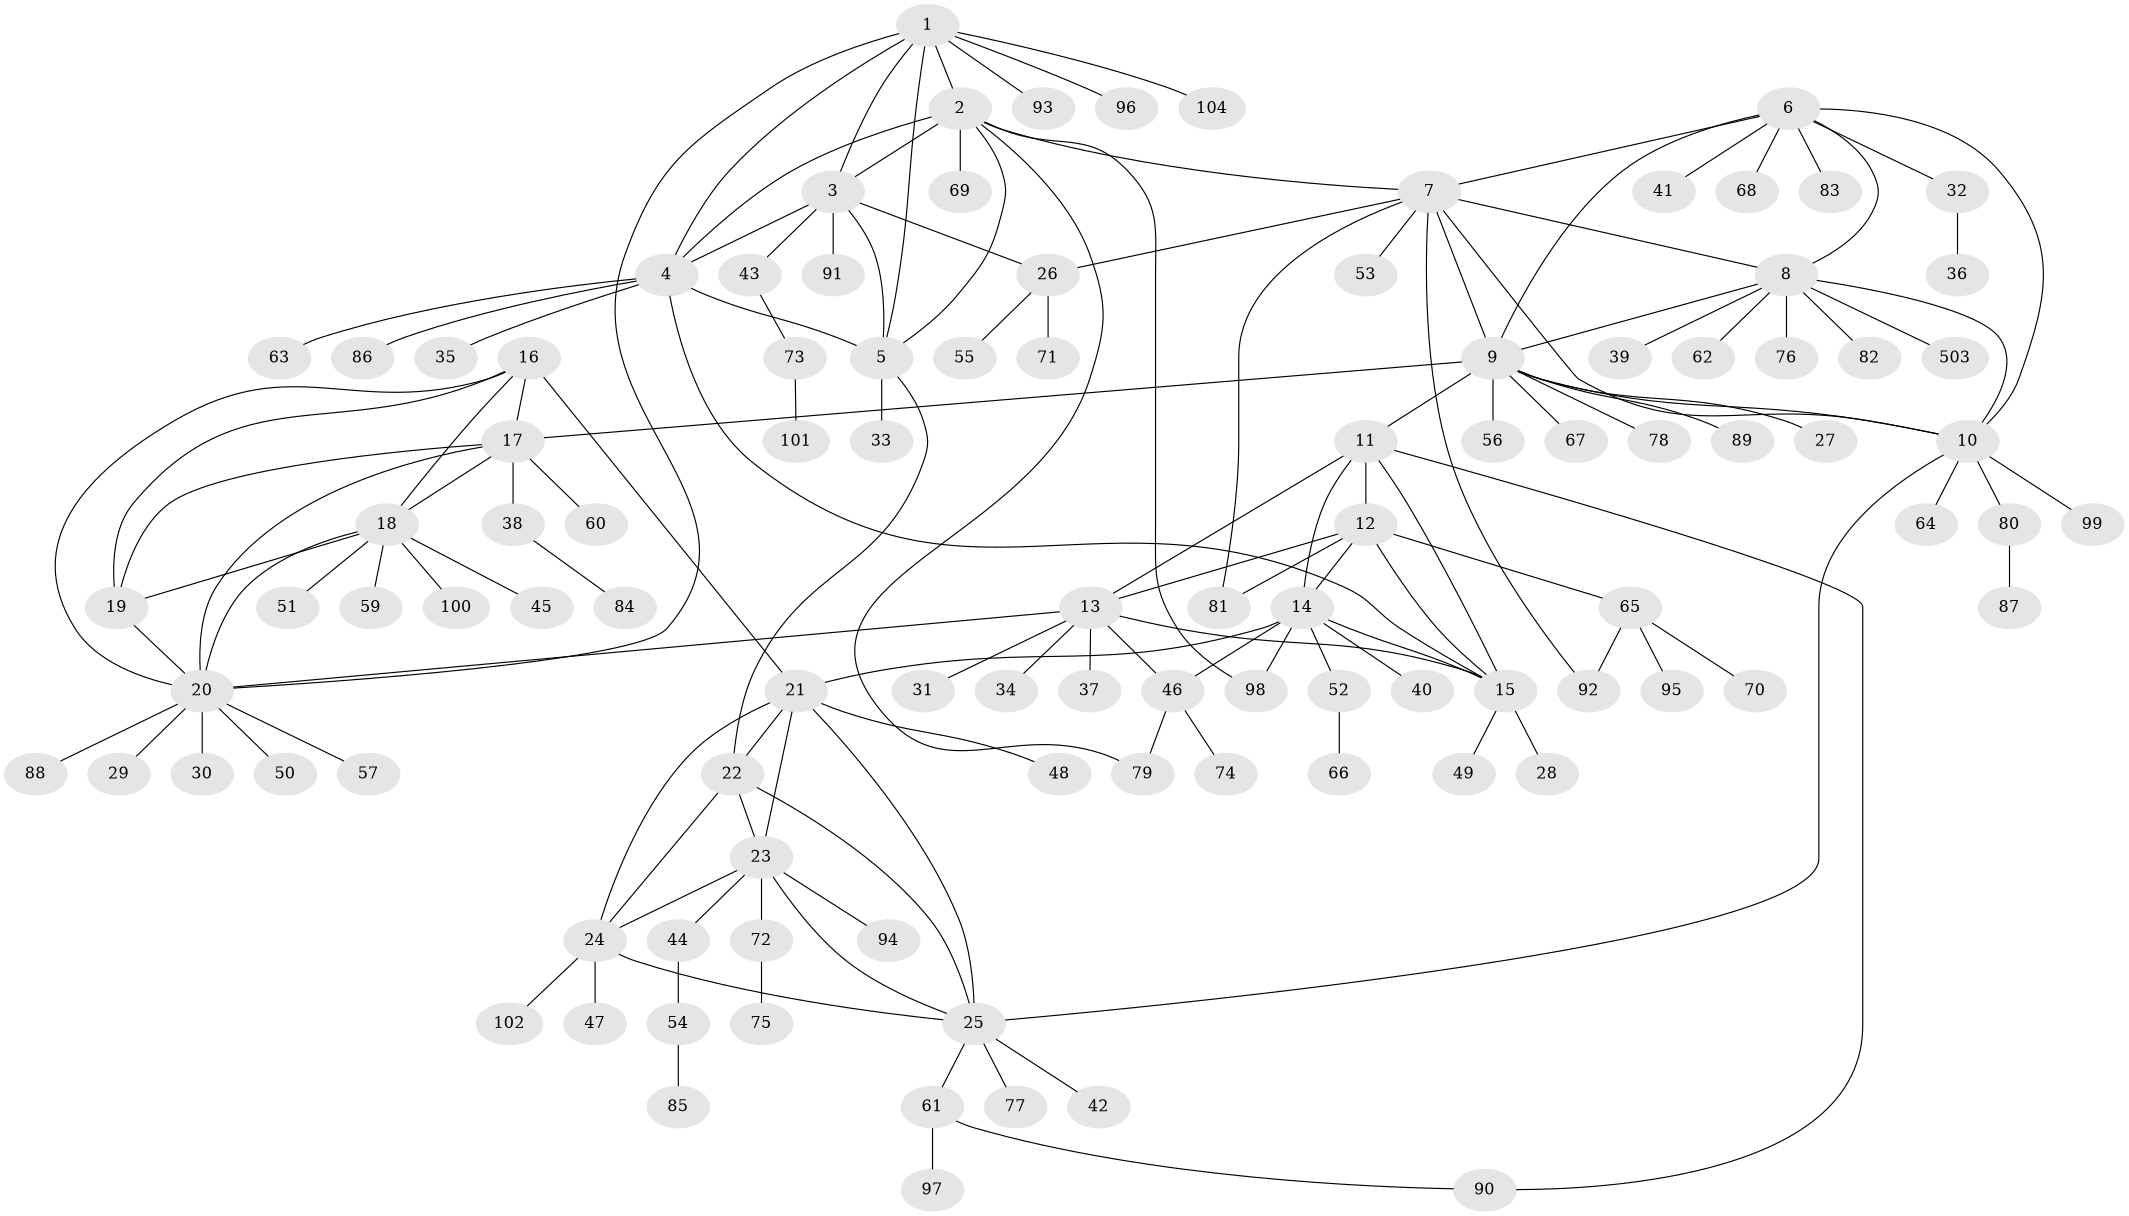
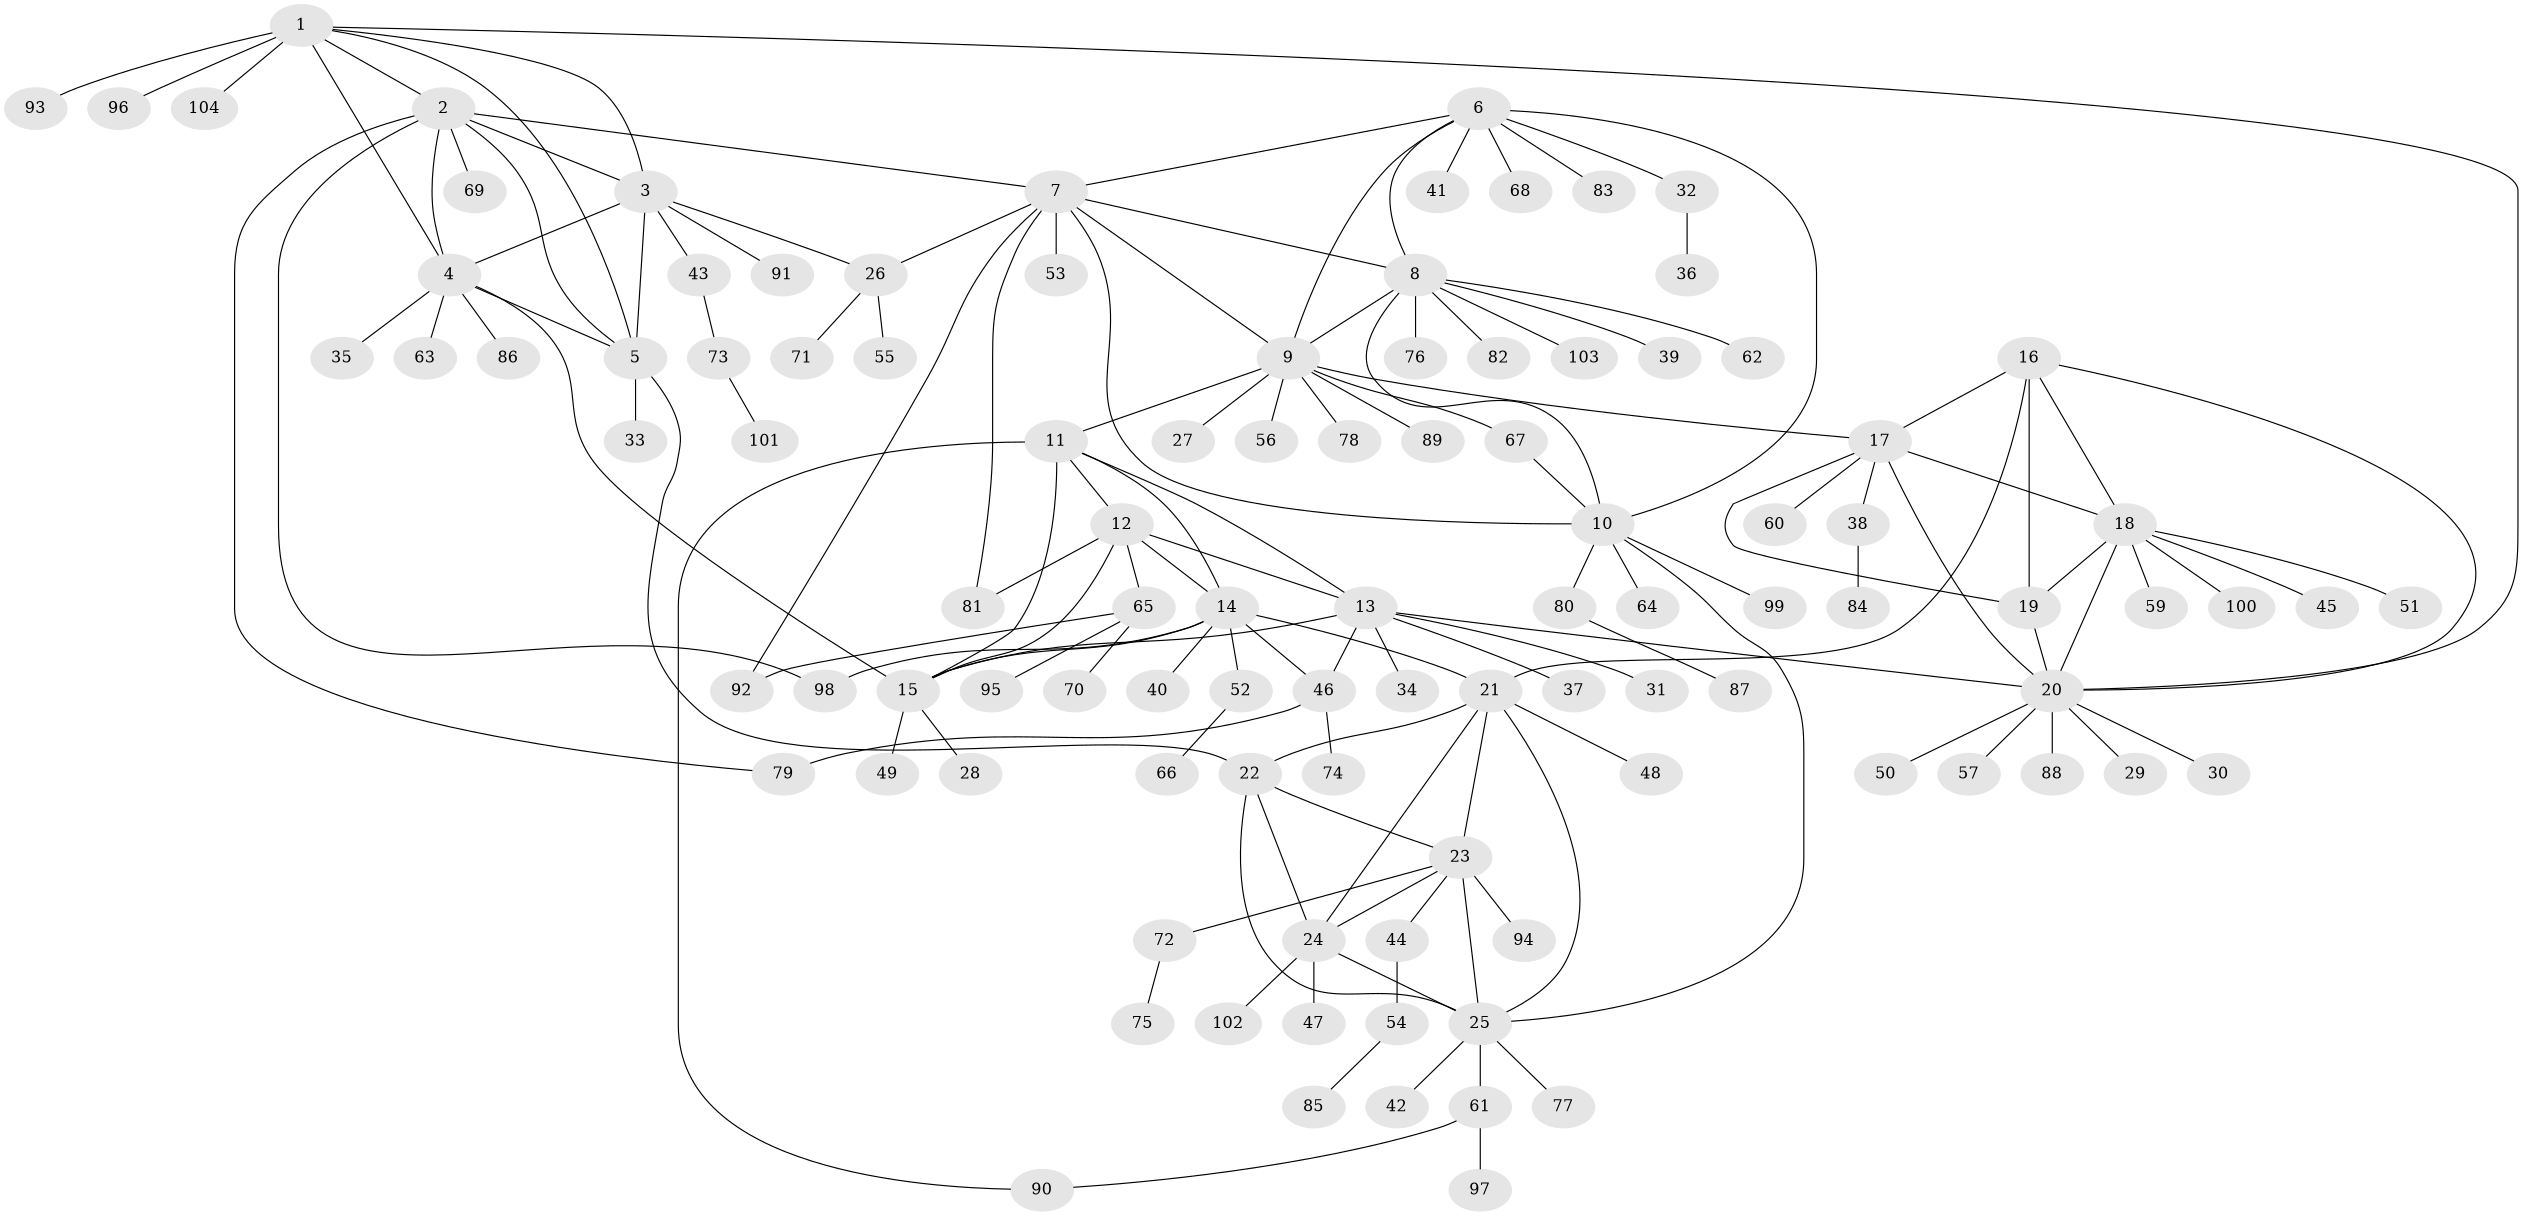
node "503": label "503" -> "103"
edge "9" -- "10": now "67" -- "10"
